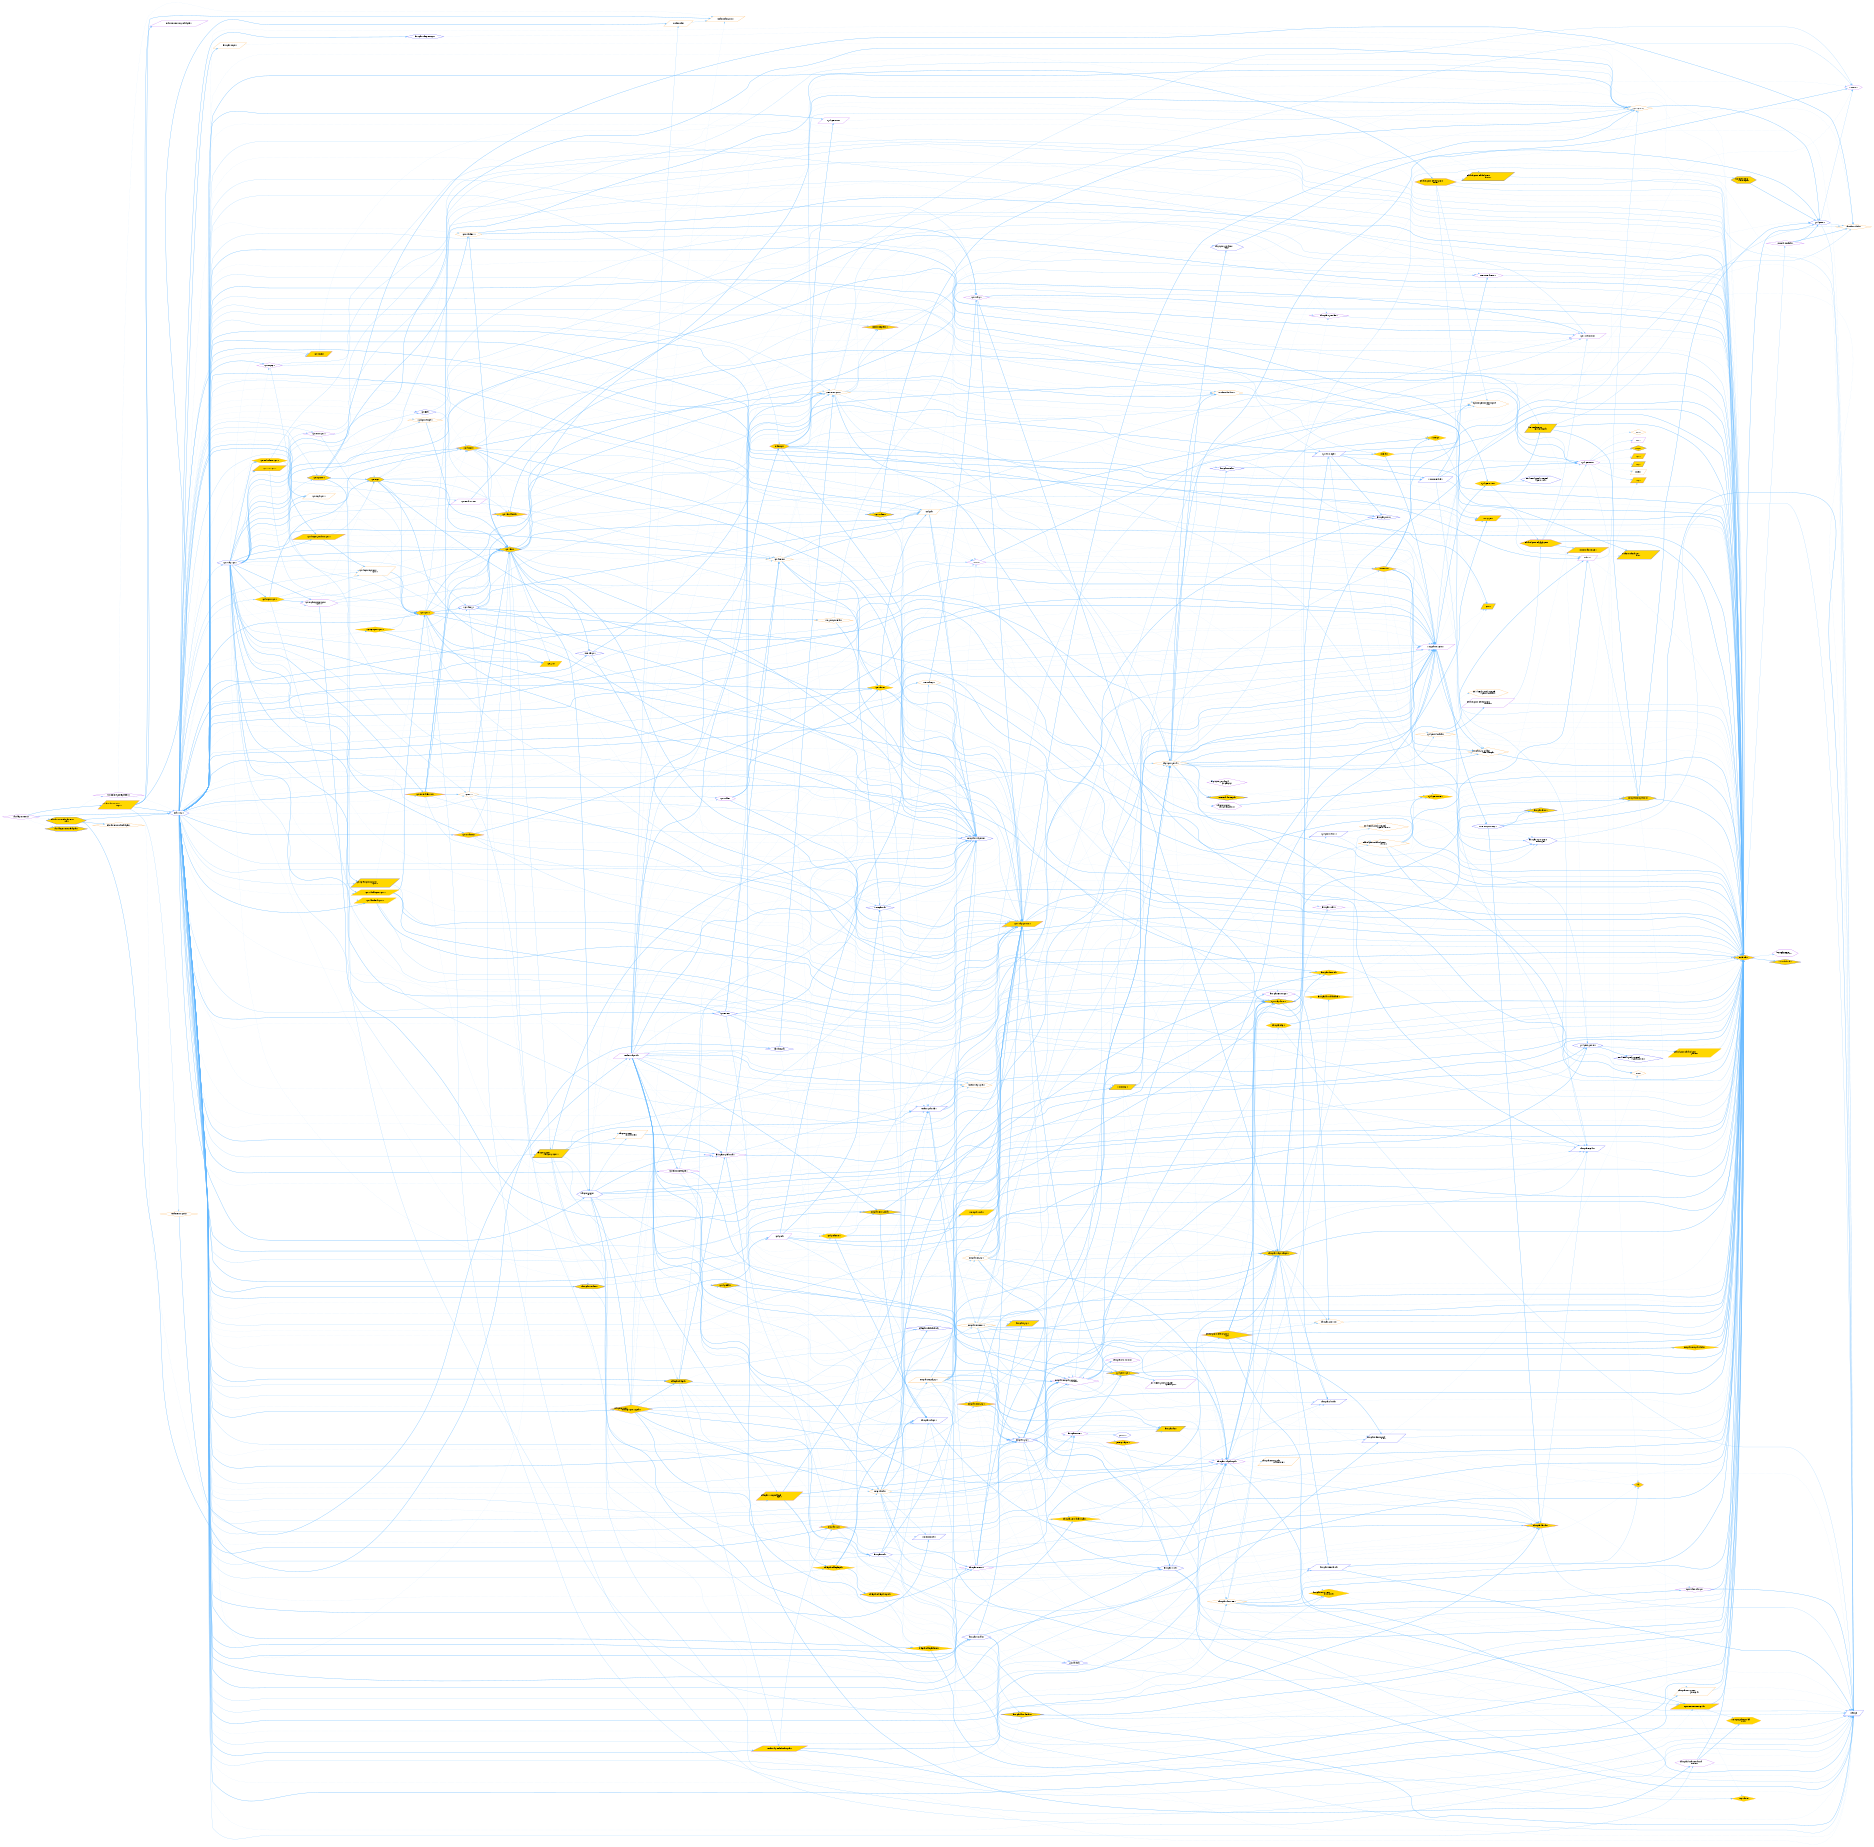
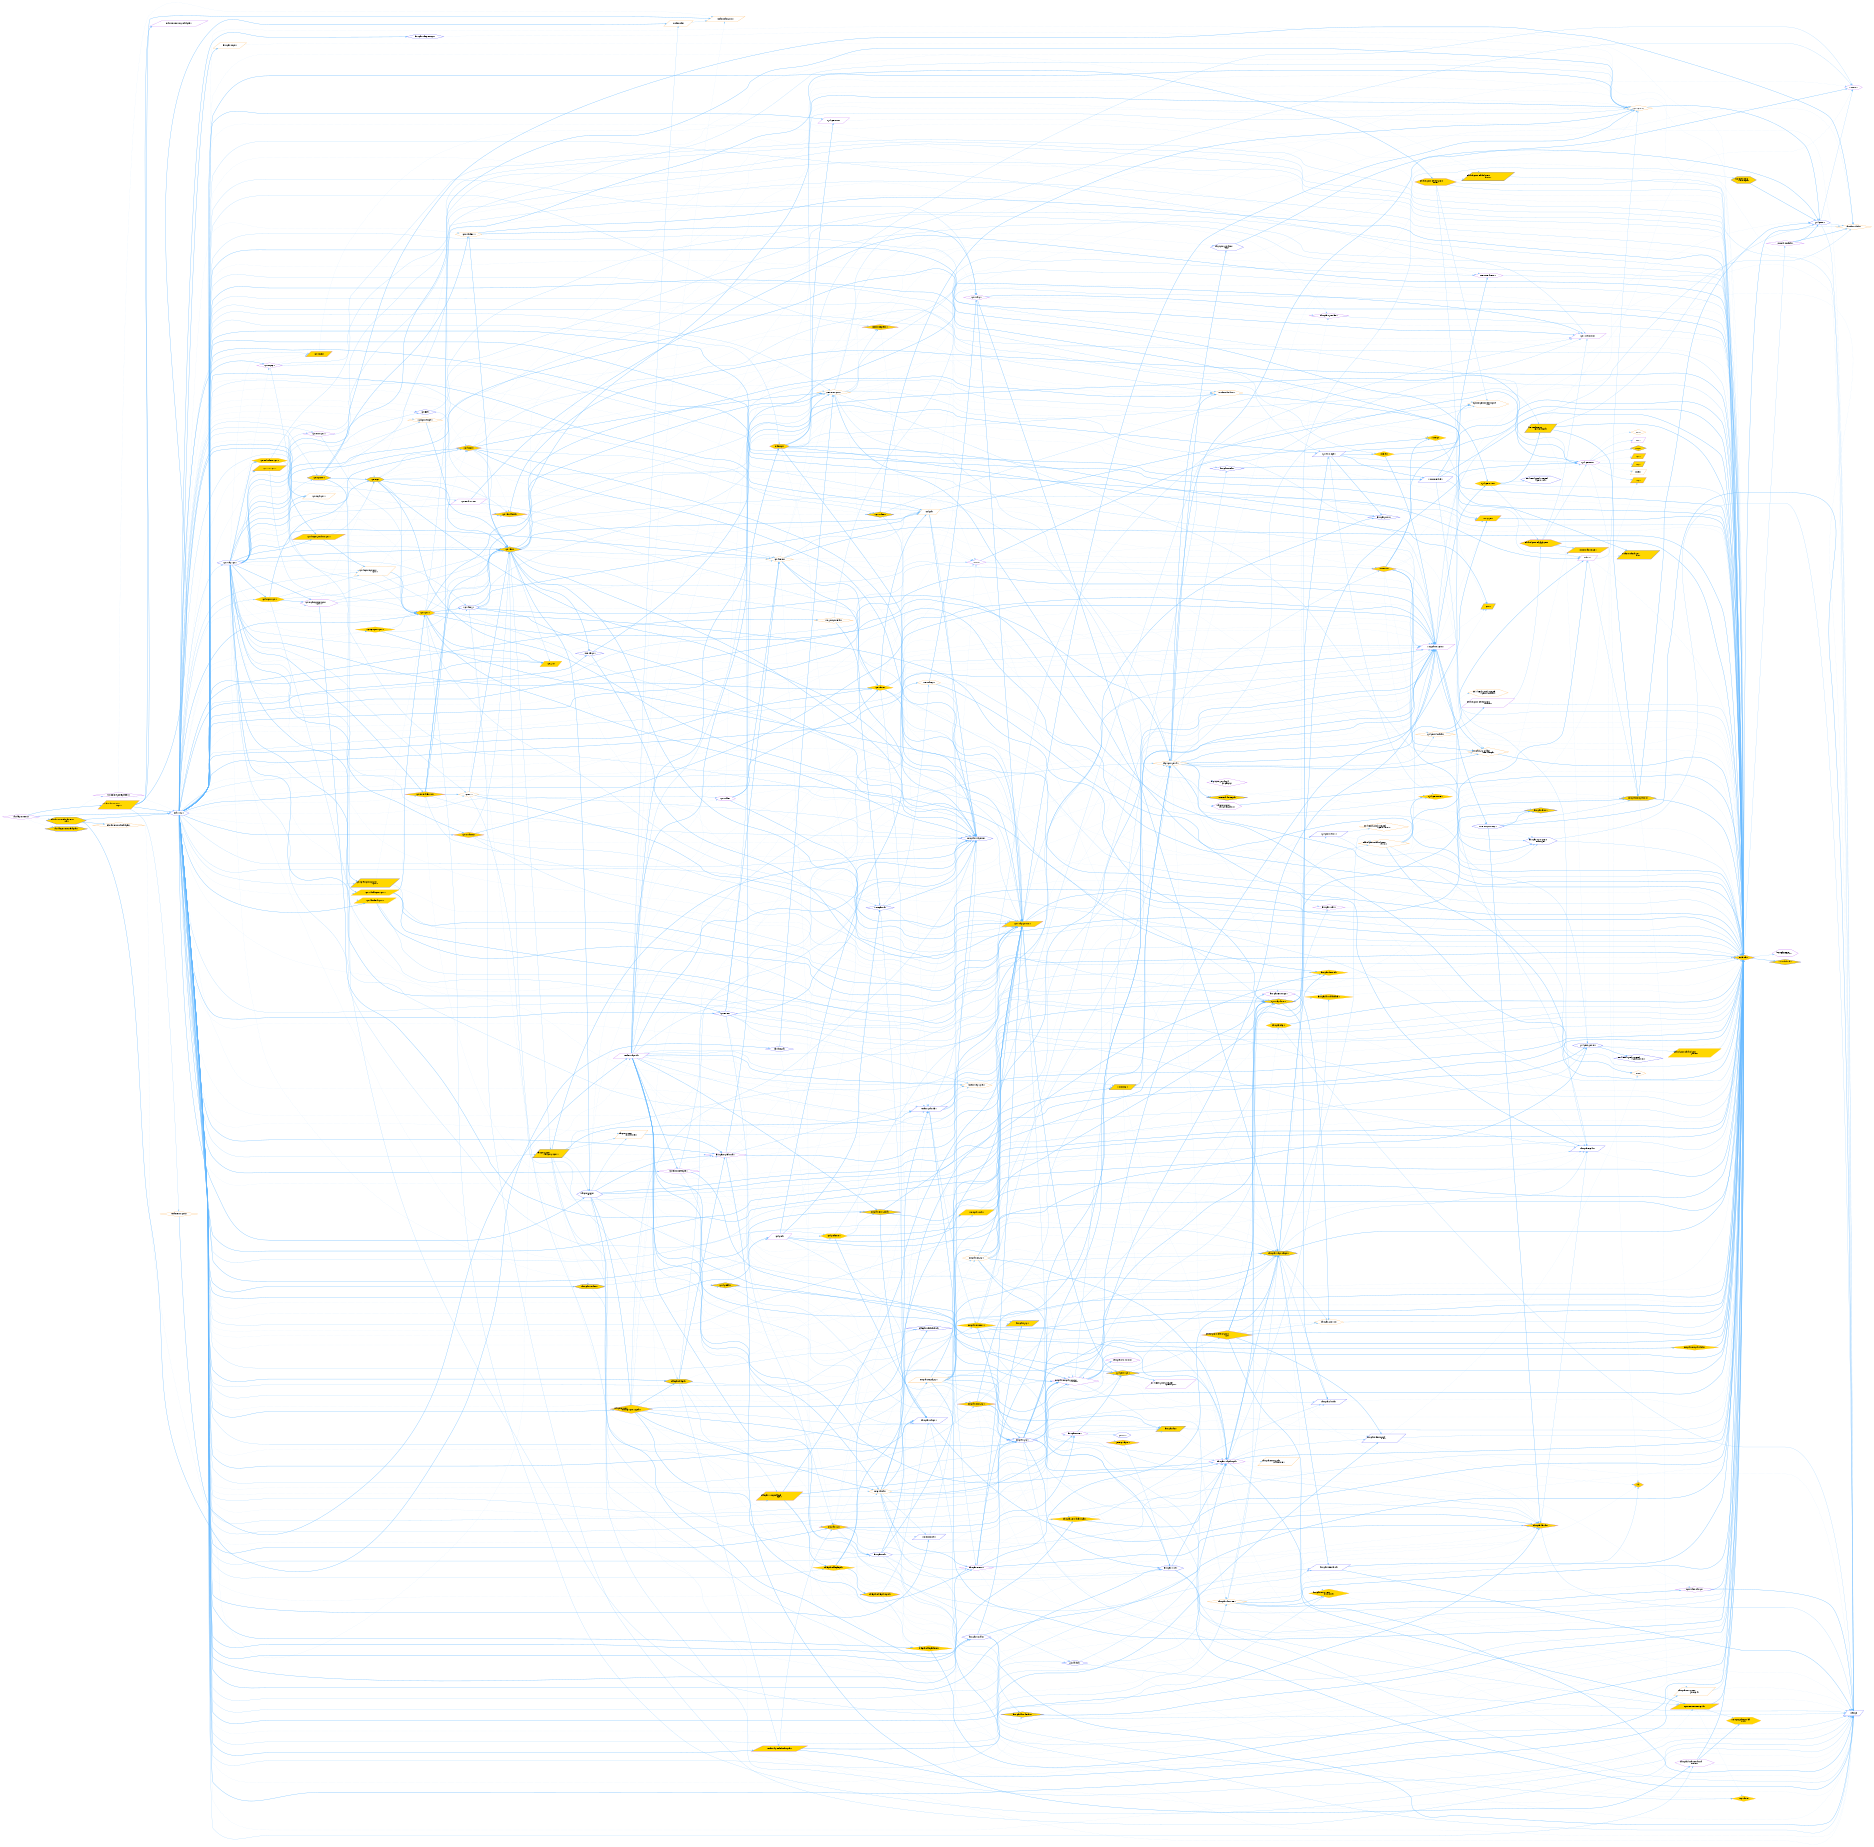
node "Containers/StringConv.h": fillcolor white -> gold
